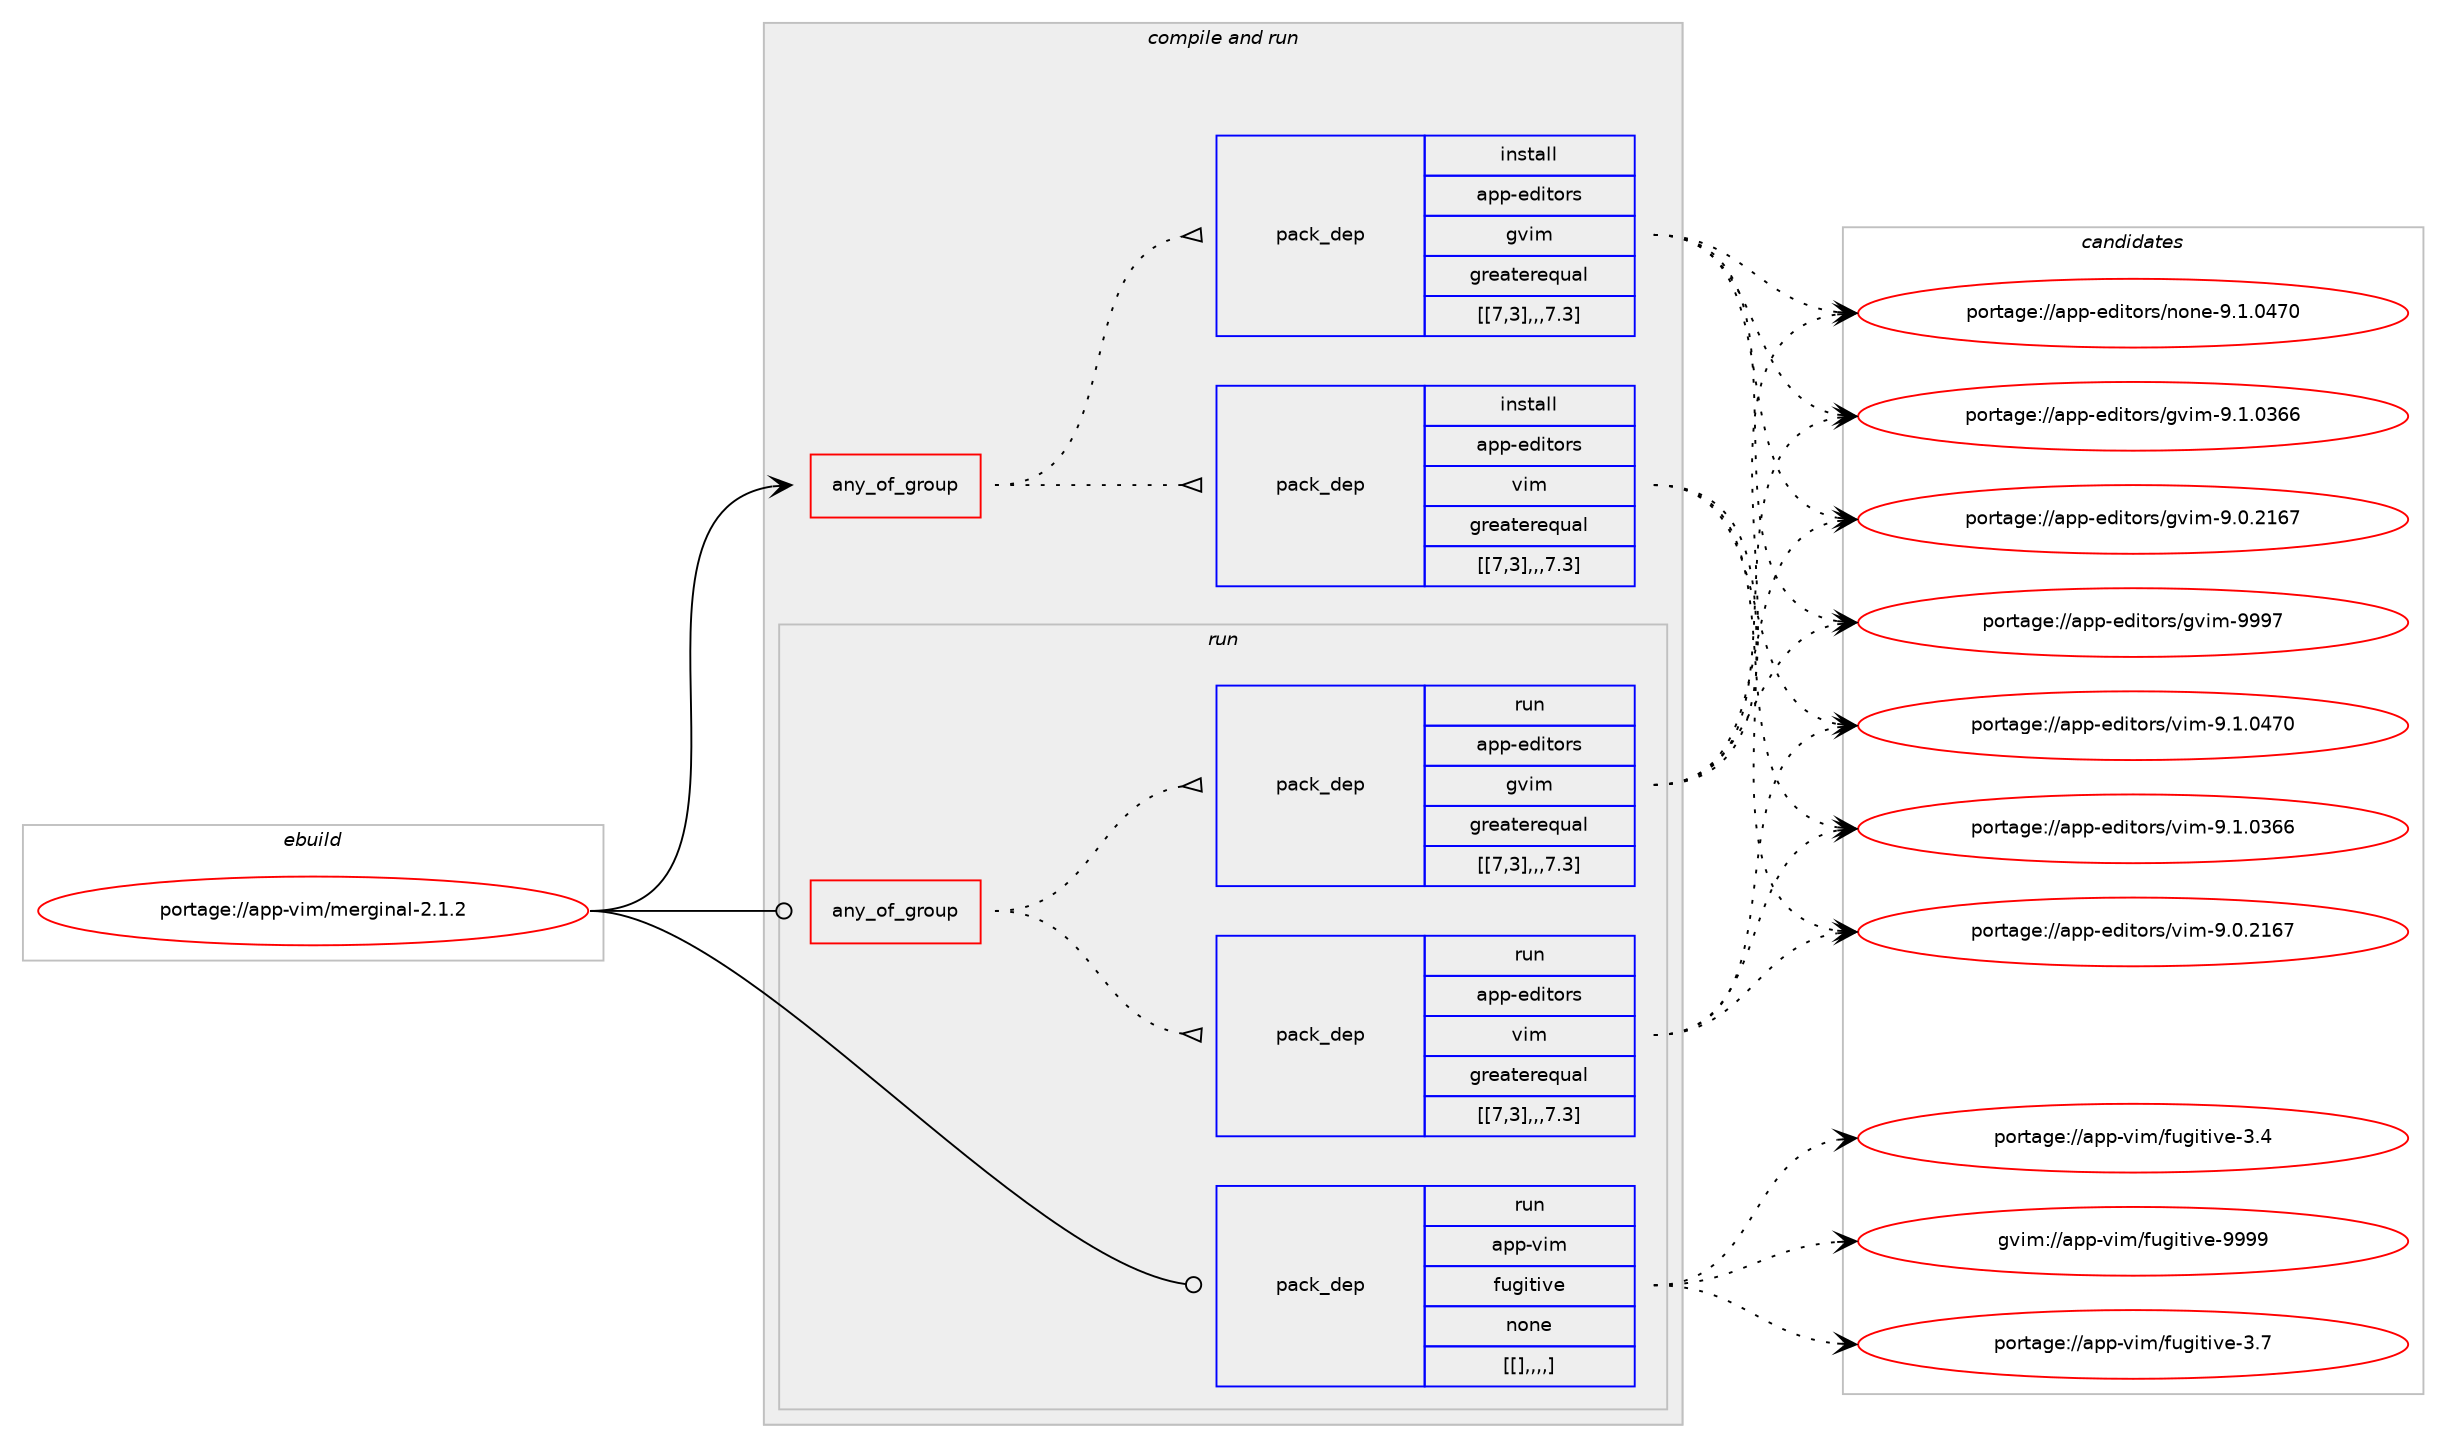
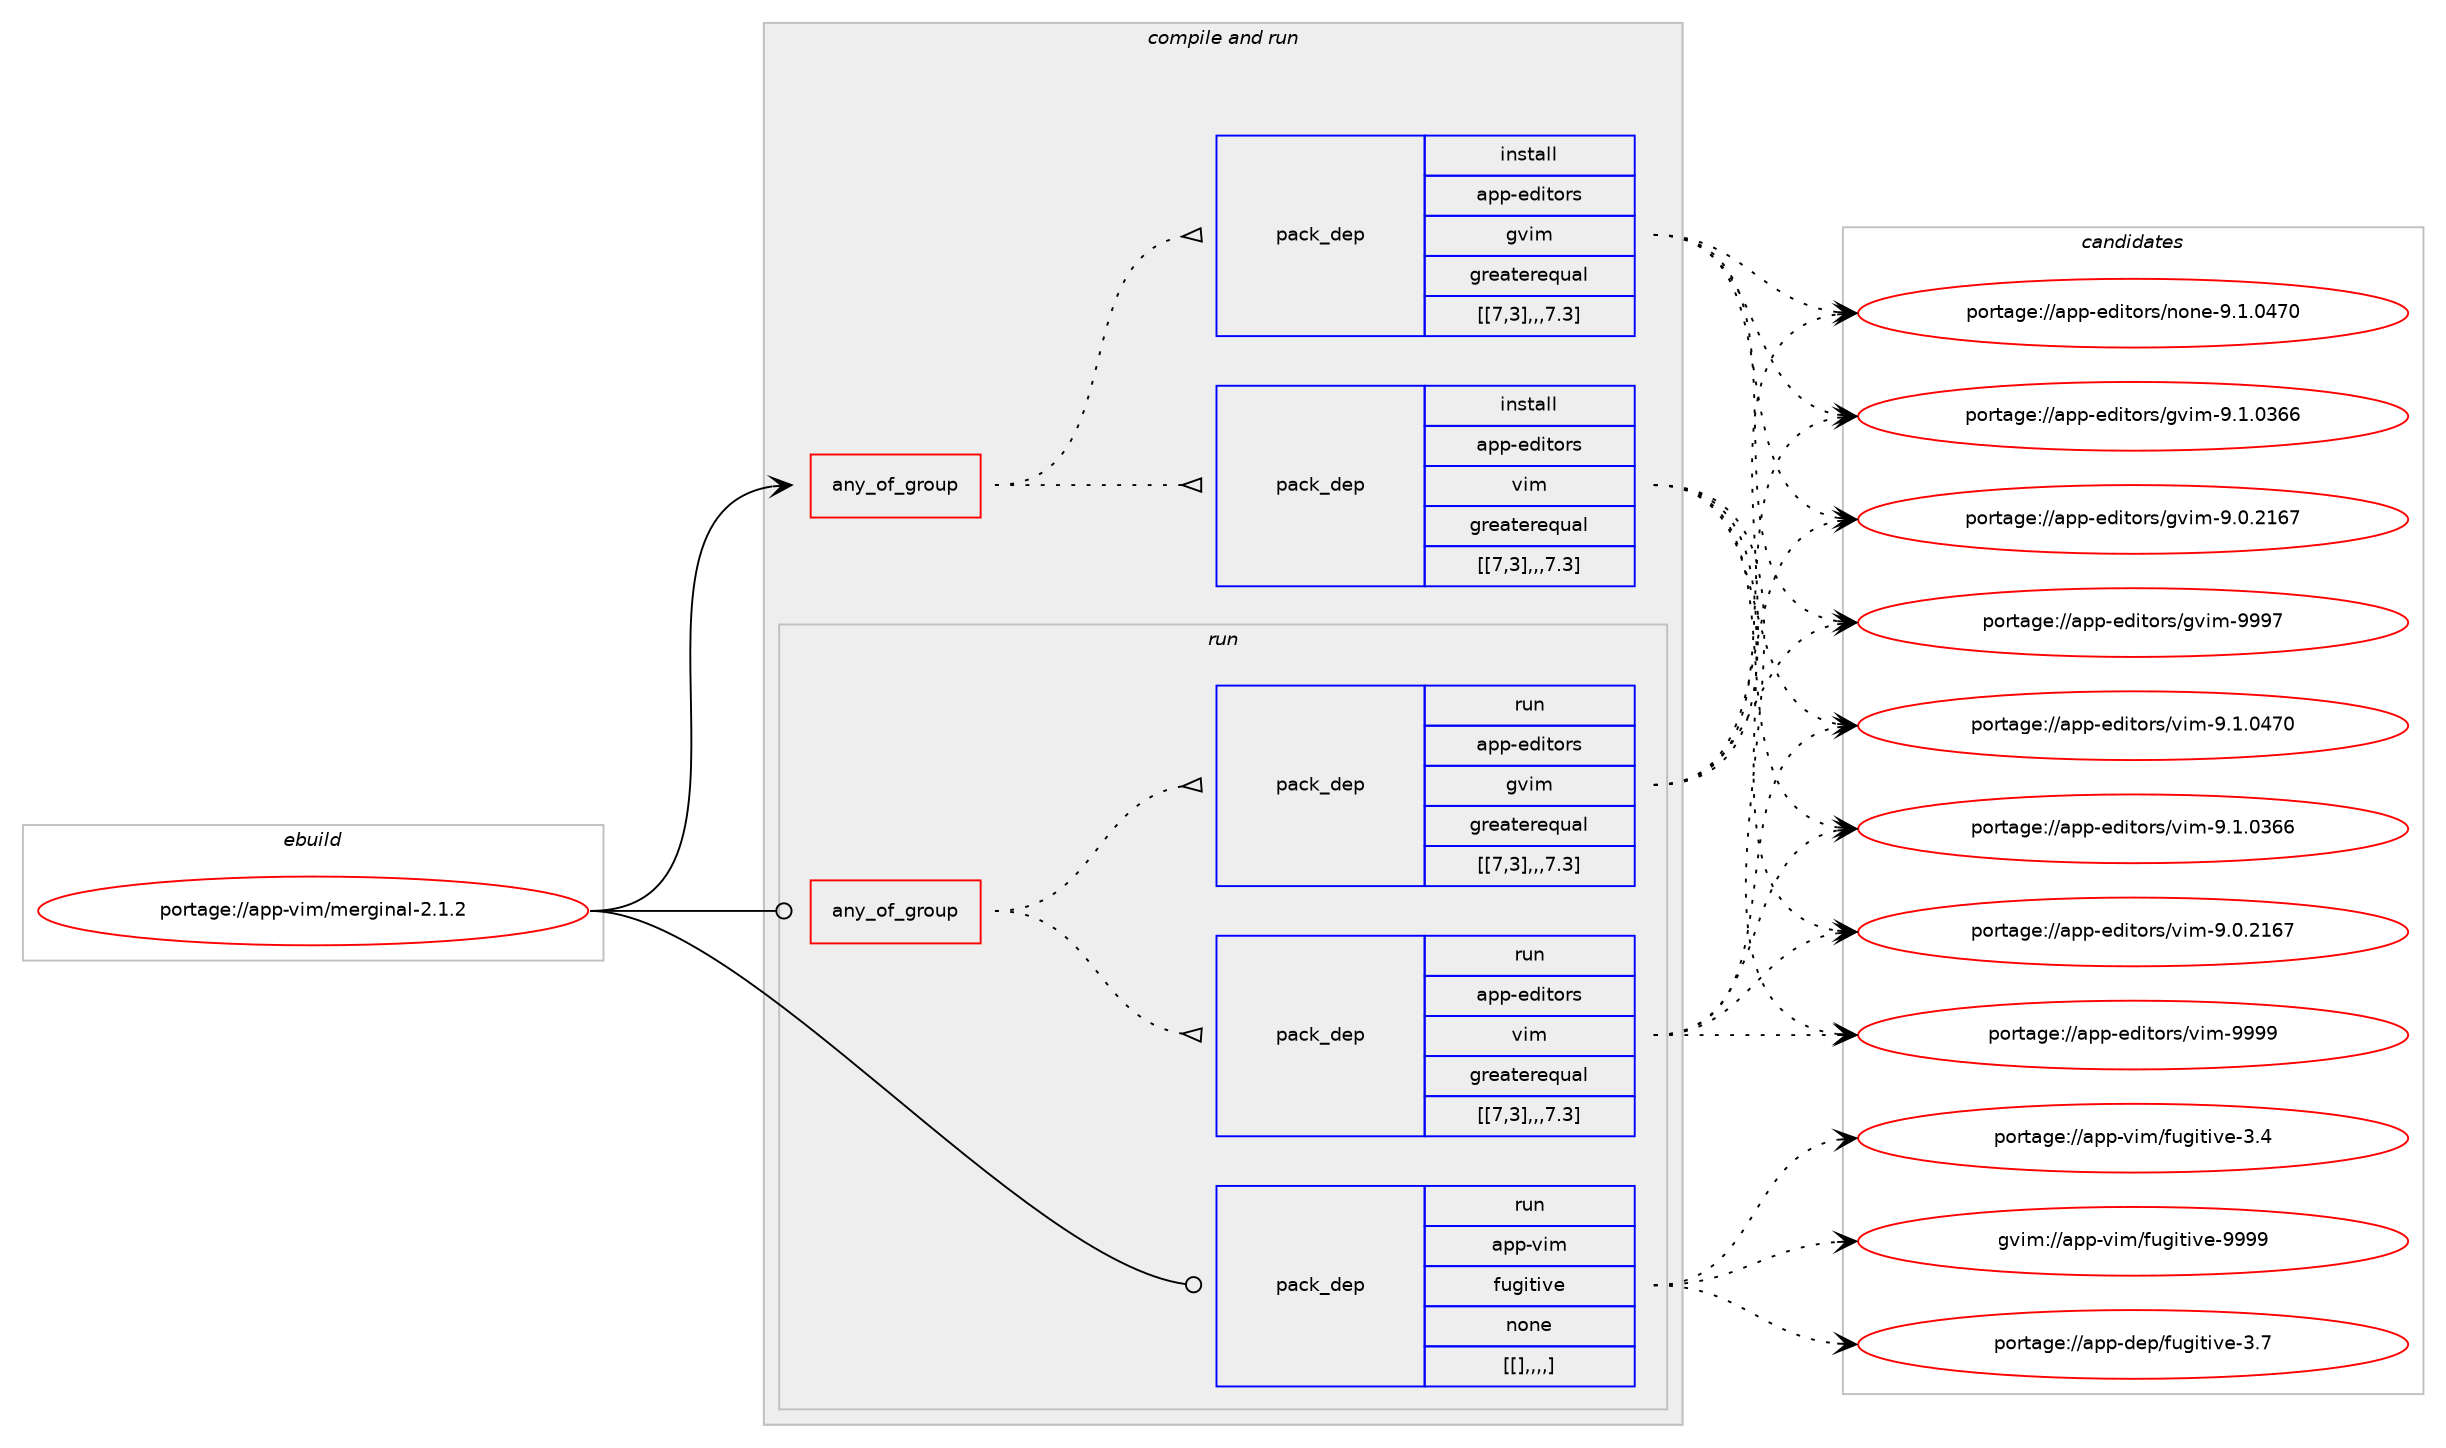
node "portage://app-editors/vim-9999": added
node "portage://app-vim/fugitive-3.7": label "portage://app-vim/fugitive-3.7" -> "portage://app-dep/fugitive-3.7"
